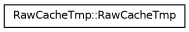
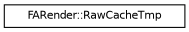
node "RawCacheTmp::RawCacheTmp": label "RawCacheTmp::RawCacheTmp" -> "FARender::RawCacheTmp"
